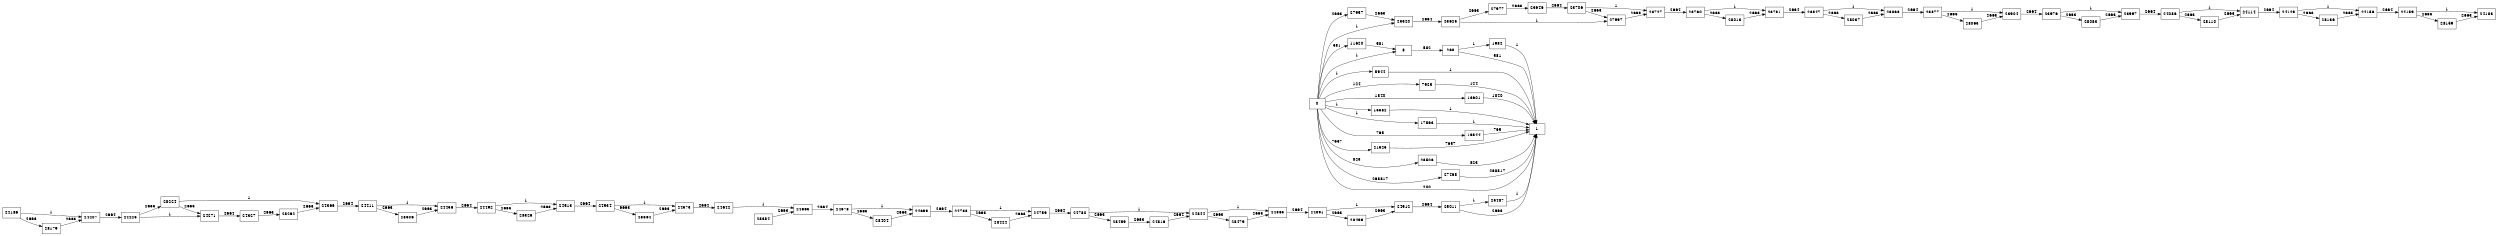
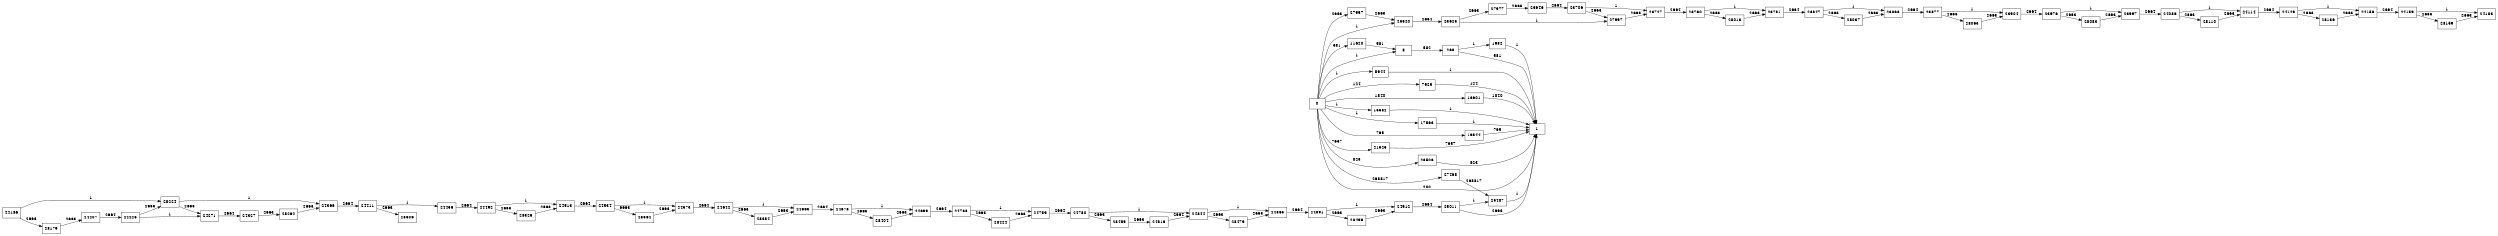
edge "27468" -> "1": now "27468" -> "25487"
edge "28306" -> "24456": removed, label "2663"
edge "24642" -> "28384": added, label "2663"
edge "24186" -> "24207": now "24186" -> "28224"
